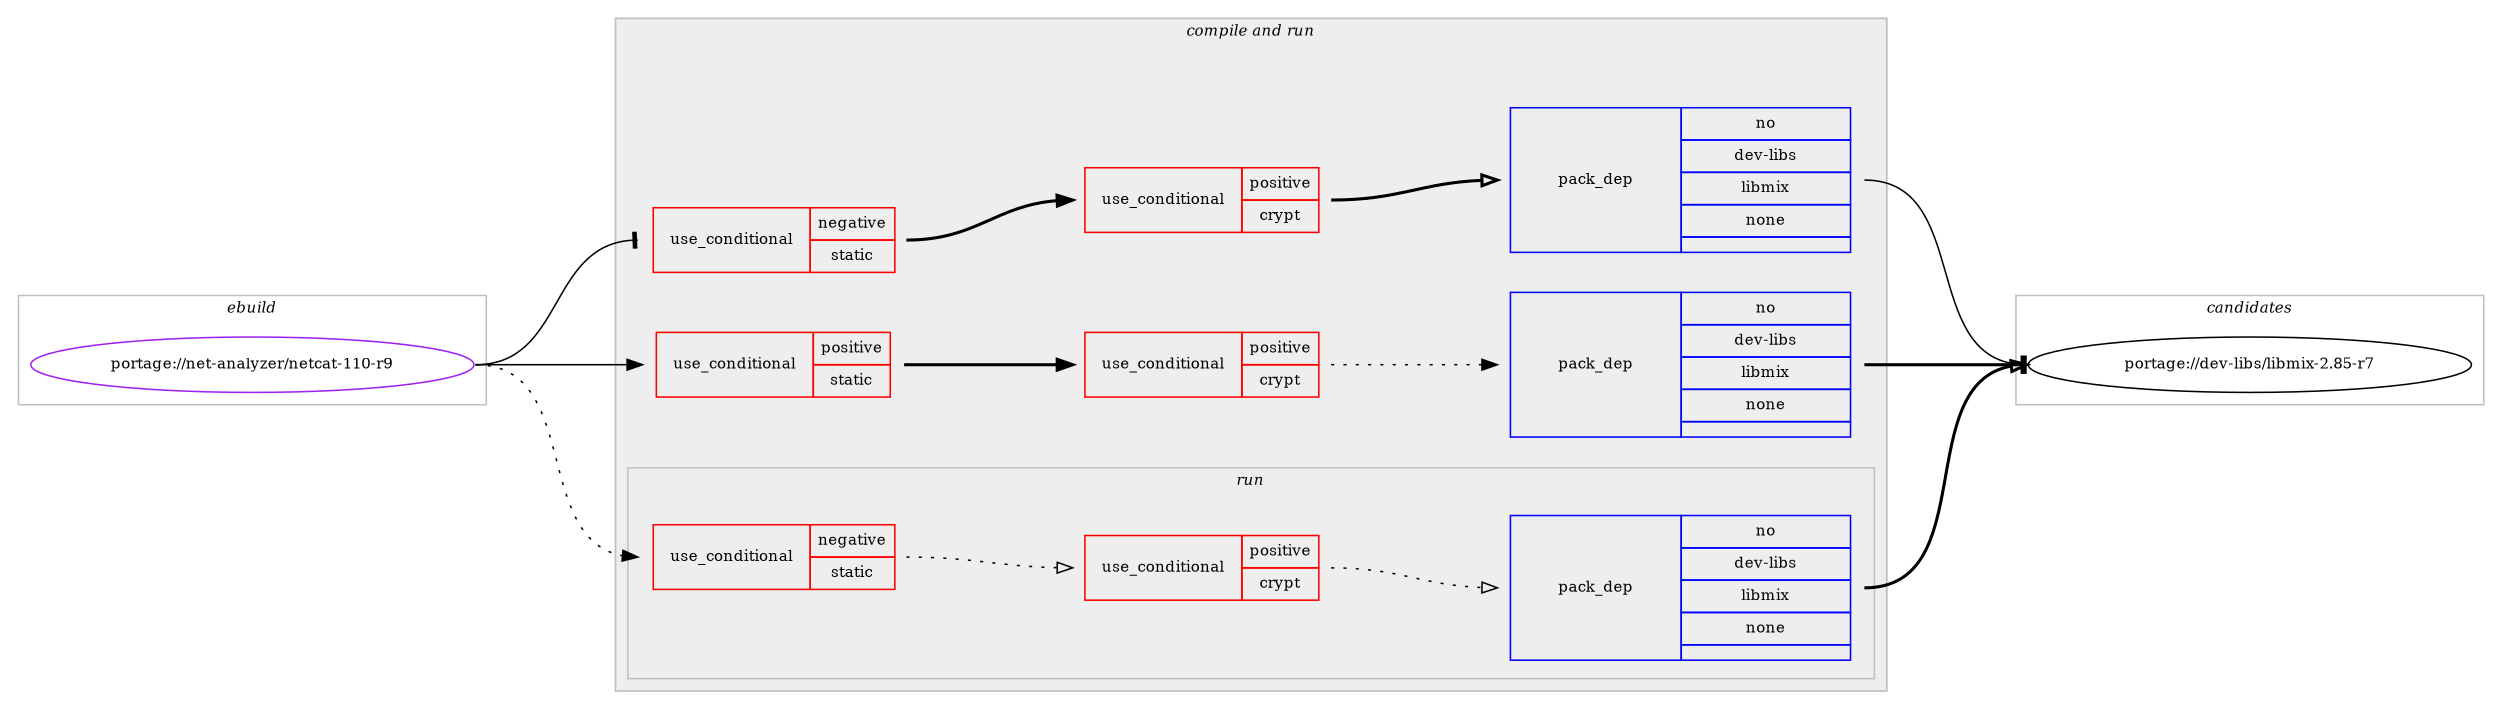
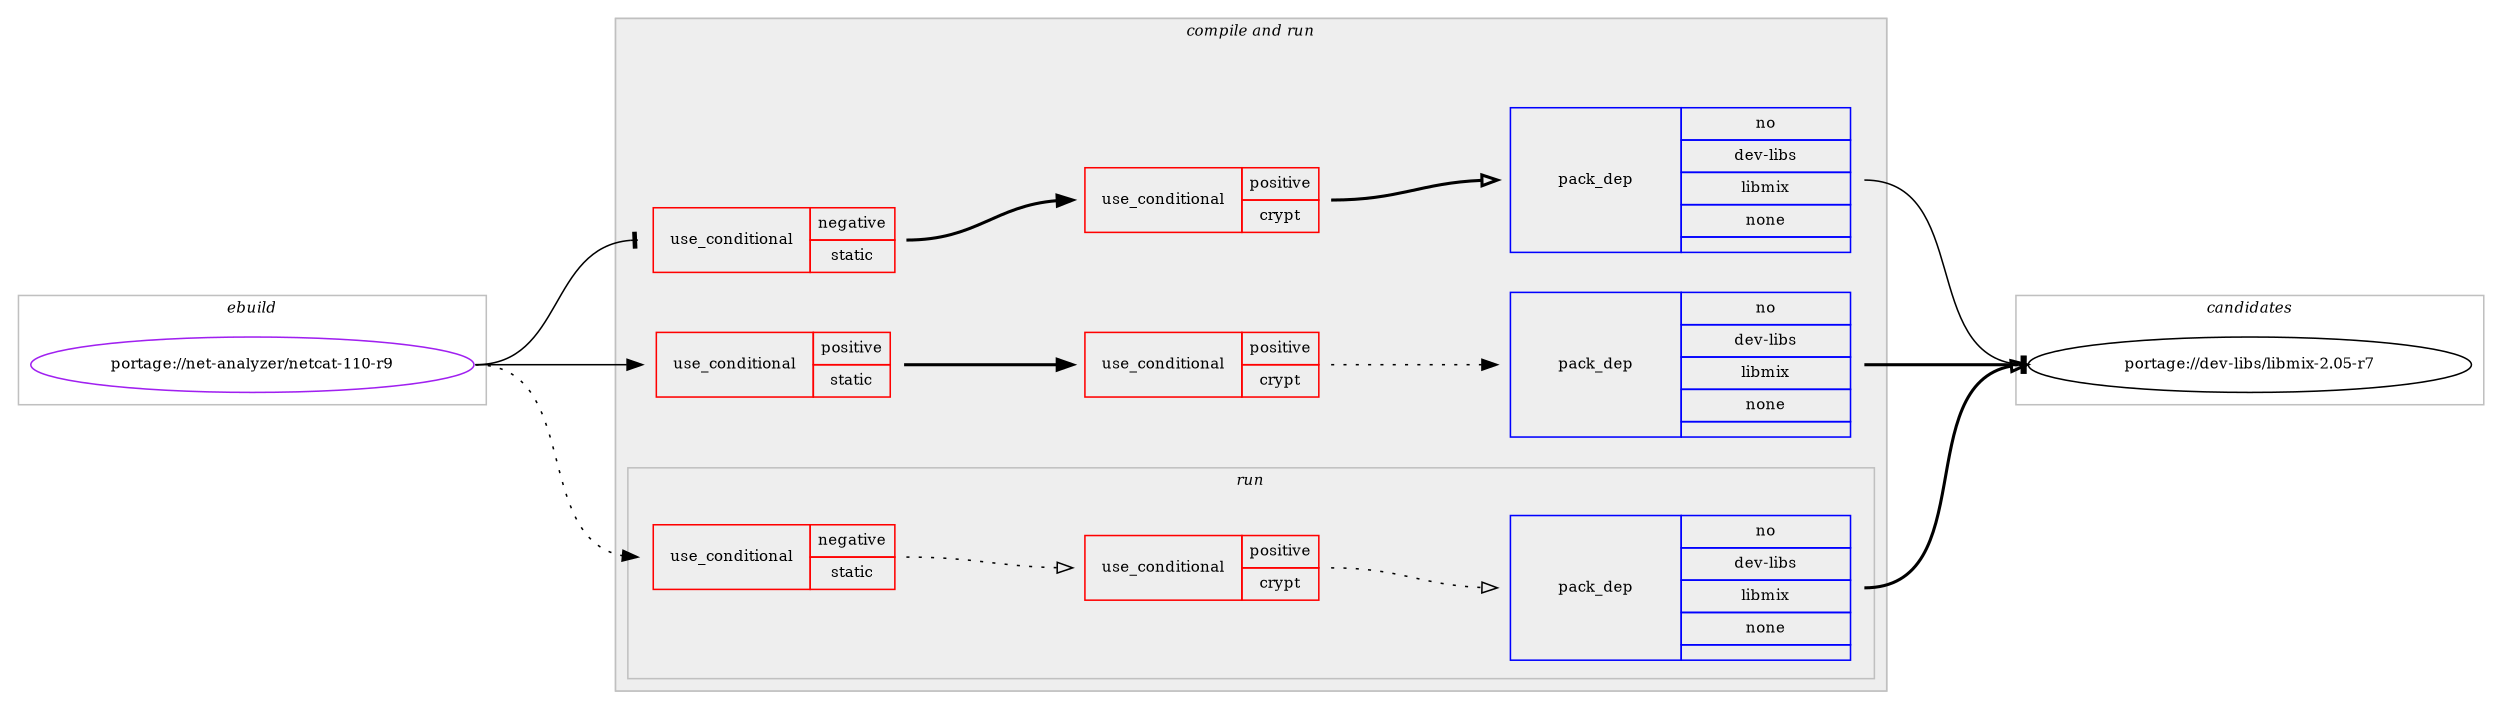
node "portage://dev-libs/libmix-2.85-r7": label "portage://dev-libs/libmix-2.85-r7" -> "portage://dev-libs/libmix-2.05-r7"
